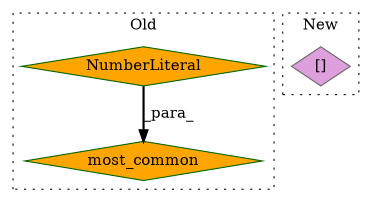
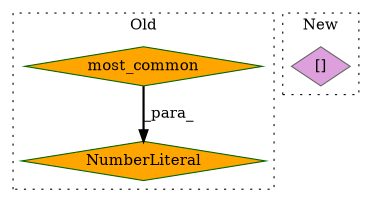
edge "NumberLiteral" -> "most_common": reversed
